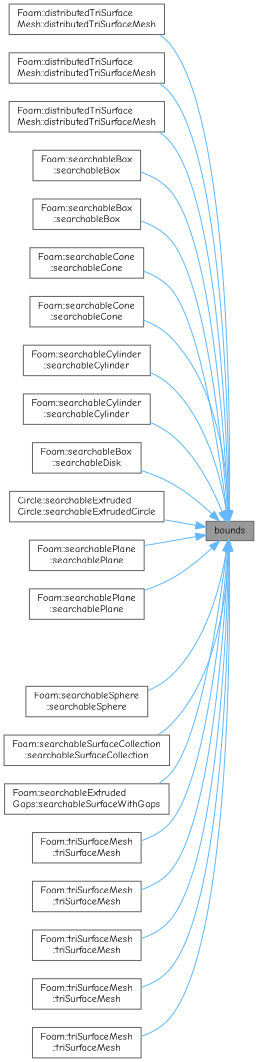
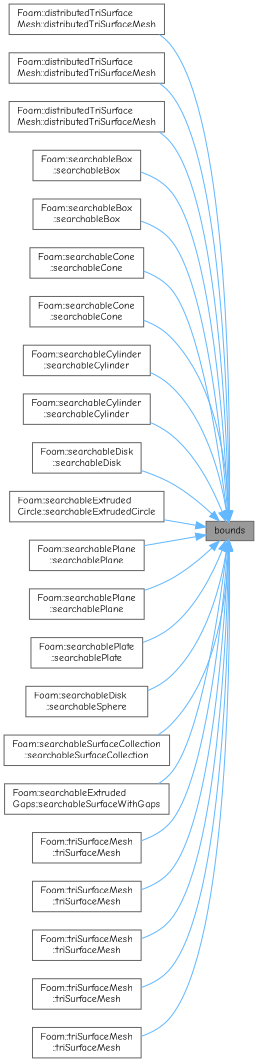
node "Foam::searchableBox ::searchableDisk": label "Foam::searchableBox ::searchableDisk" -> "Foam::searchableDisk ::searchableDisk"
node "Circle::searchableExtruded Circle::searchableExtrudedCircle": label "Circle::searchableExtruded Circle::searchableExtrudedCircle" -> "Foam::searchableExtruded Circle::searchableExtrudedCircle"
node "Foam::searchablePlate ::searchablePlate": added
node "Foam::searchableSphere ::searchableSphere": label "Foam::searchableSphere ::searchableSphere" -> "Foam::searchableDisk ::searchableSphere"
